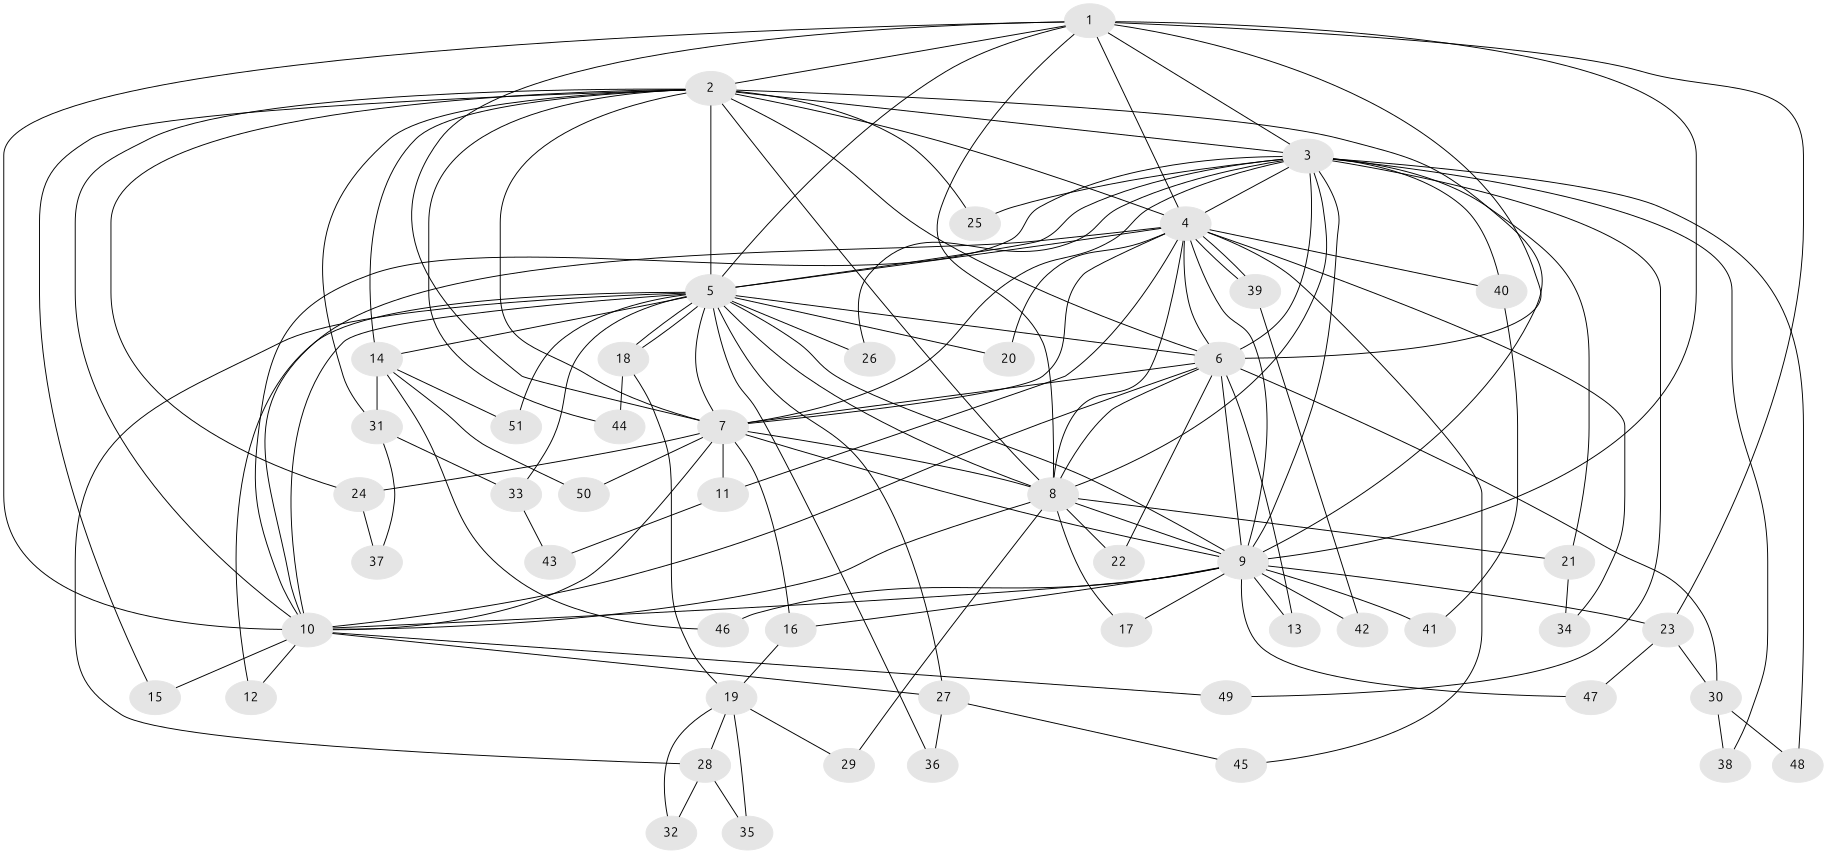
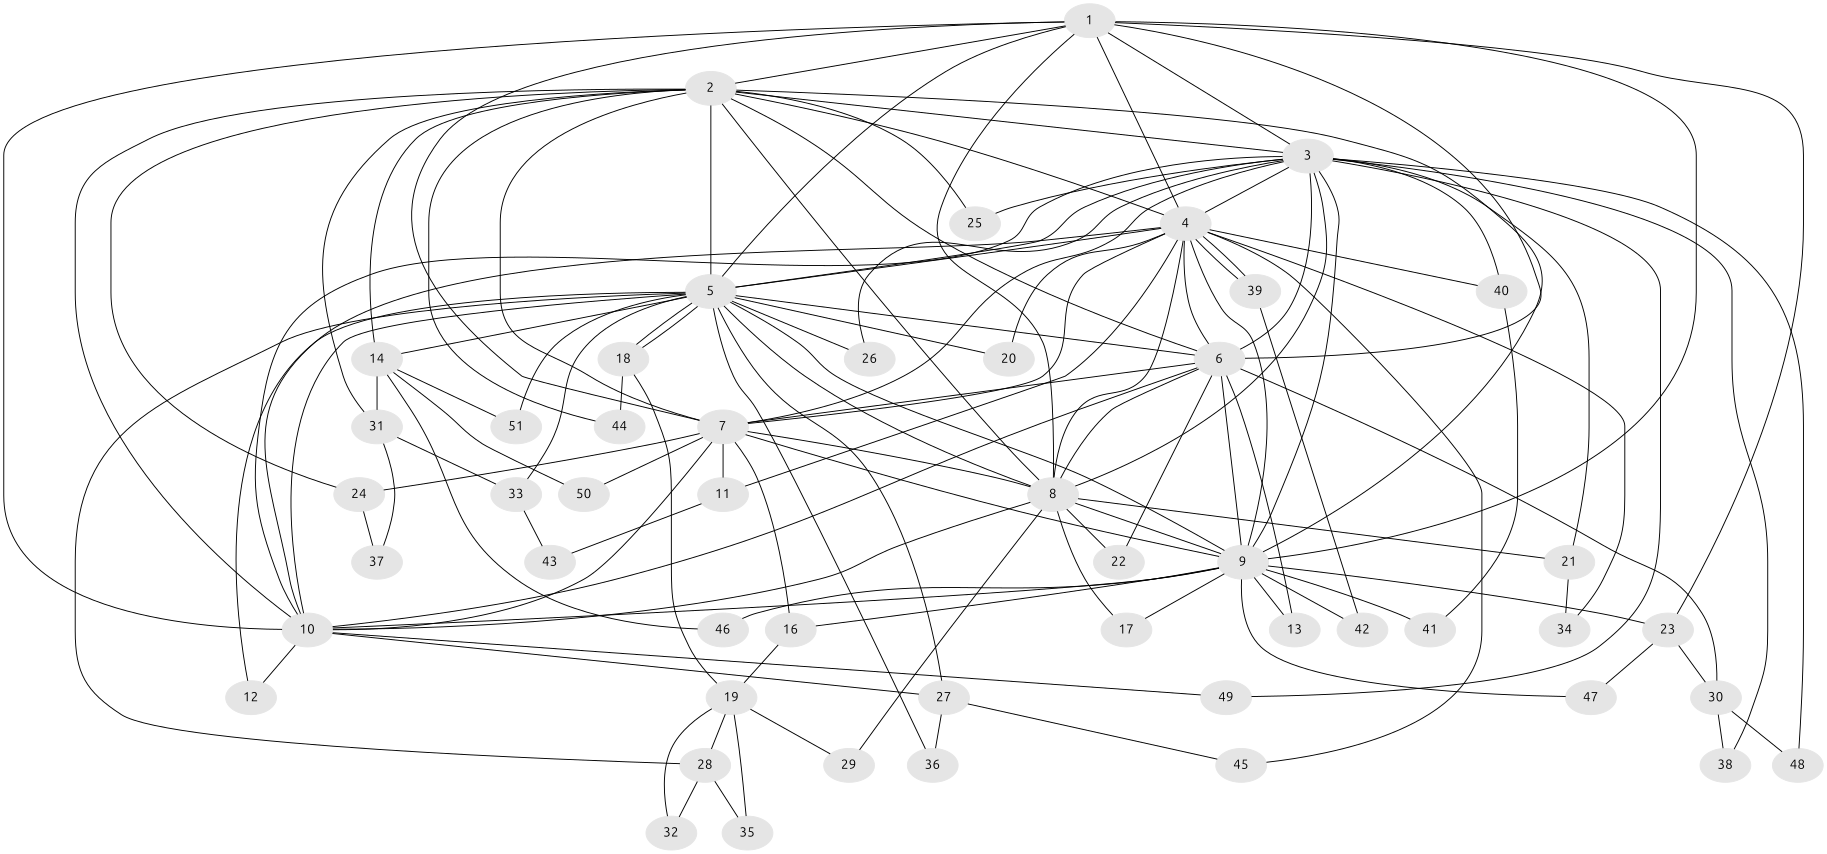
edge "5" -- "7": removed
node "15": removed
